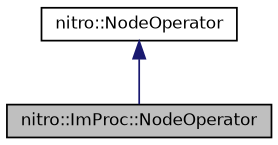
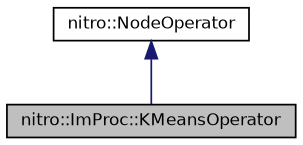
node "nitro::ImProc::NodeOperator": label "nitro::ImProc::NodeOperator" -> "nitro::ImProc::KMeansOperator"
